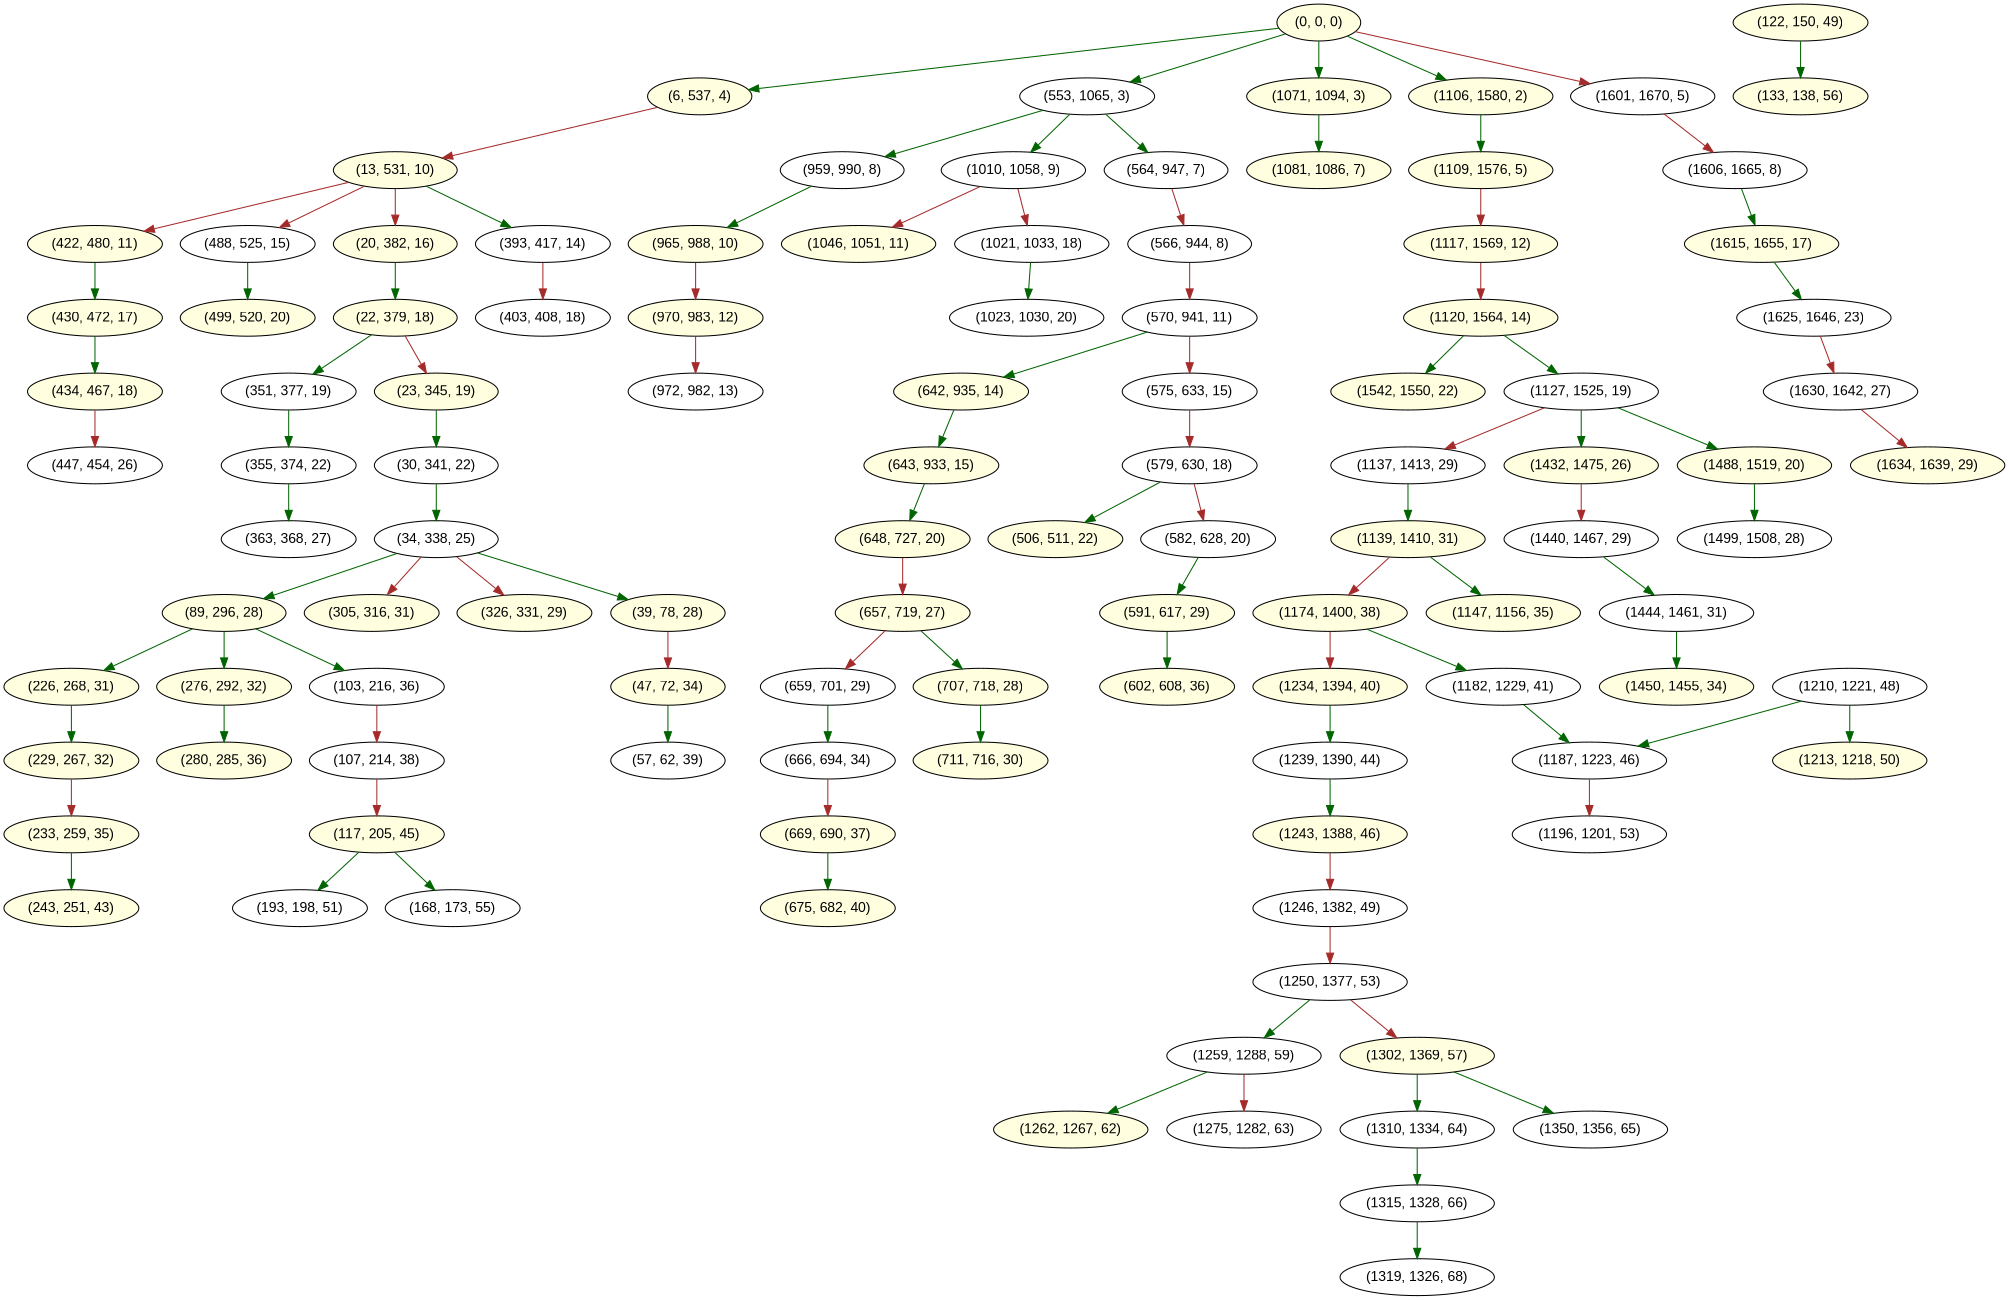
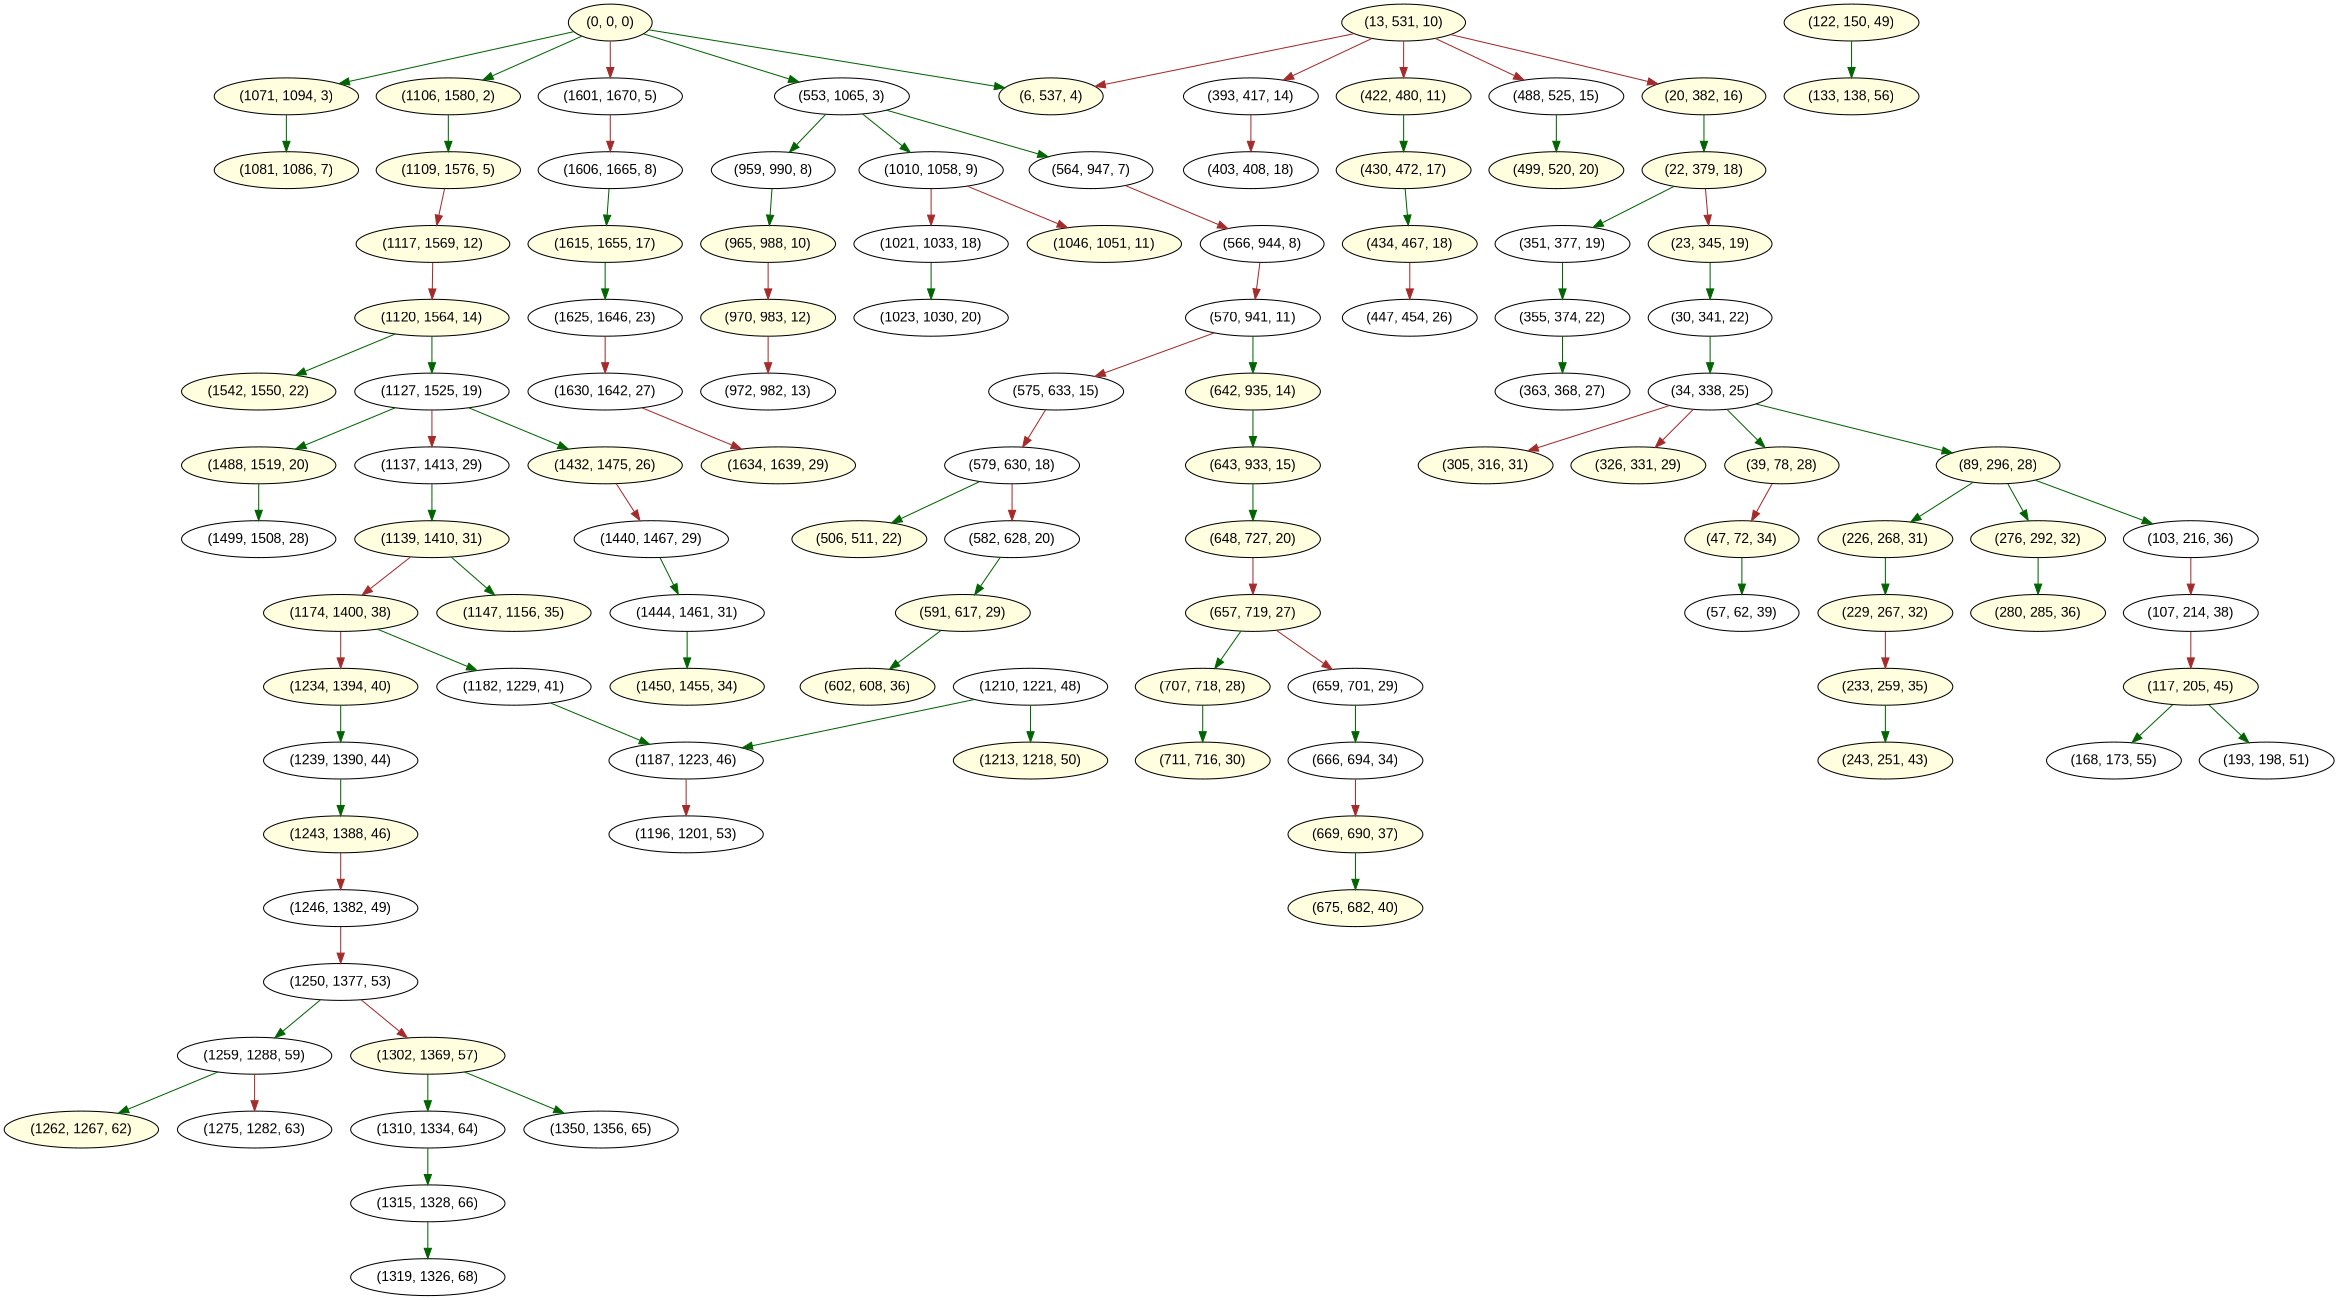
edge "(6, 537, 4)" -> "(13, 531, 10)": reversed
edge "(13, 531, 10)" -> "(393, 417, 14)": color darkgreen -> brown
